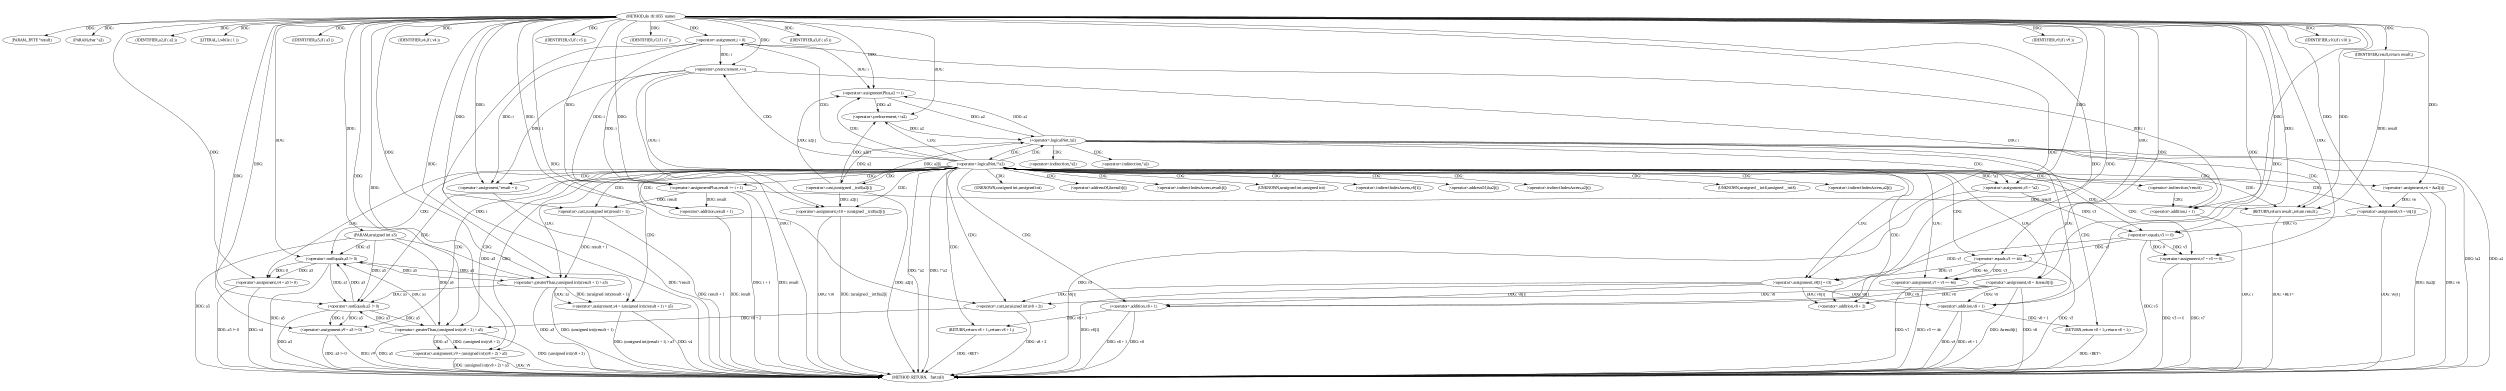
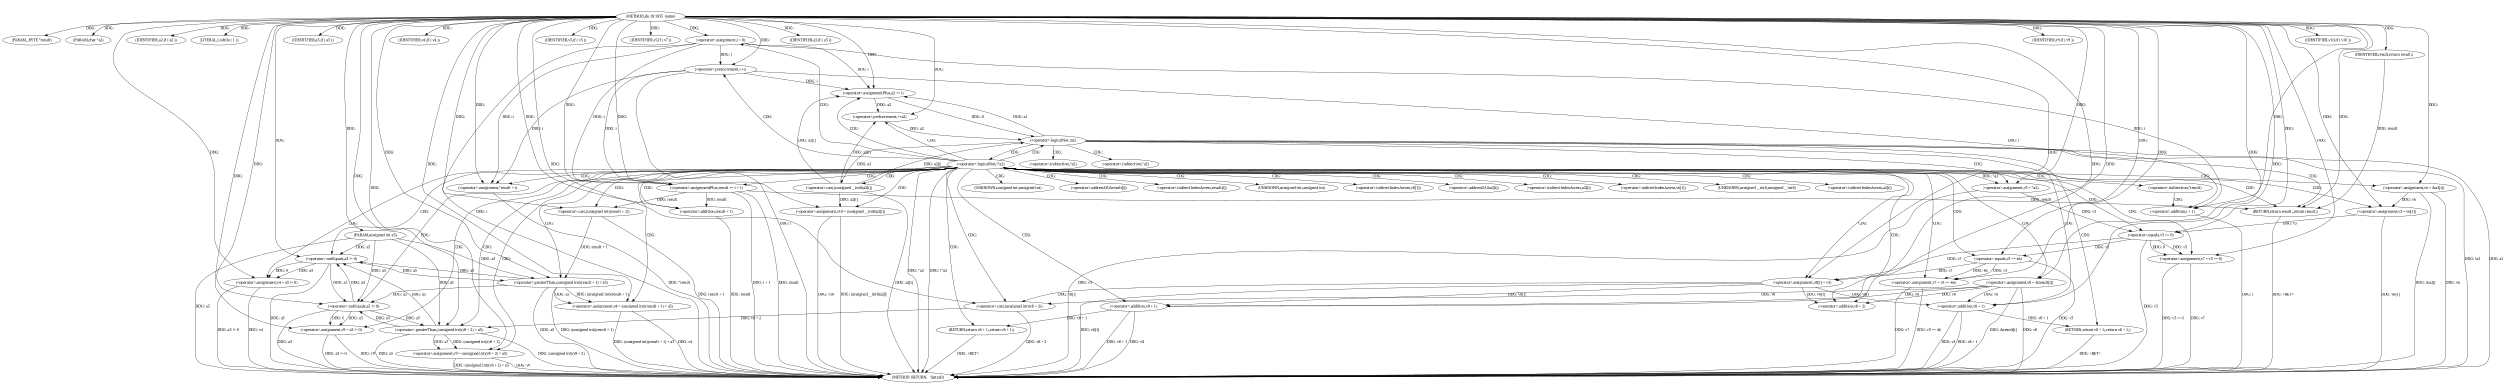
edge "(<operator>.assignmentPlus,a2 += i)" -> "(<operator>.logicalNot,!a2)": label "DDG: a2" -> "DDG: 0"
edge "(<operator>.preIncrement,++i)" -> "(<operator>.assignment,v10 = (unsigned __int8)a2[i])": now "(<operator>.preIncrement,++i)" -> "(<operator>.assignmentPlus,a2 += i)"
node "(<operator>.indirectIndexAccess,v6[1])": added
